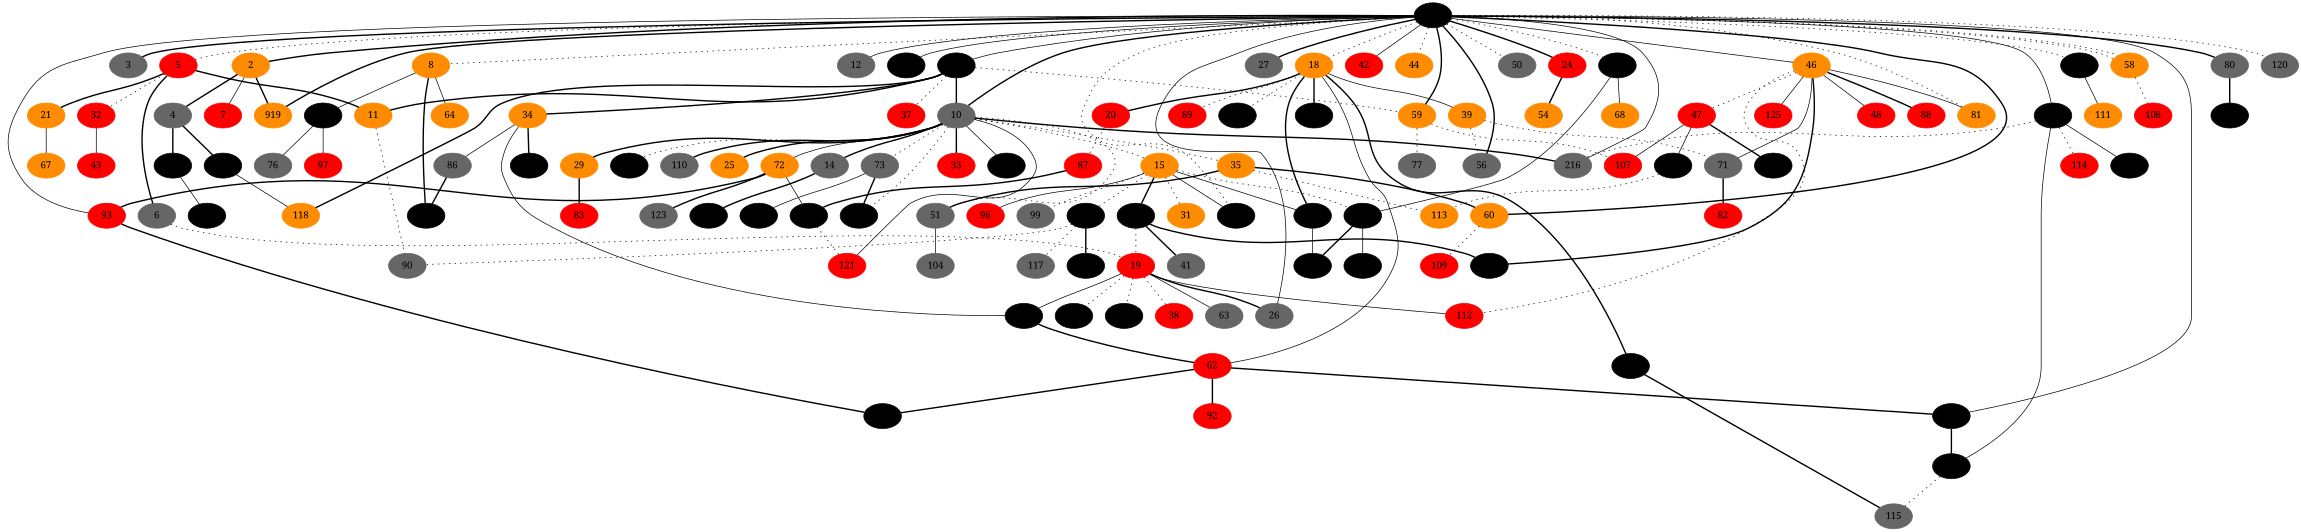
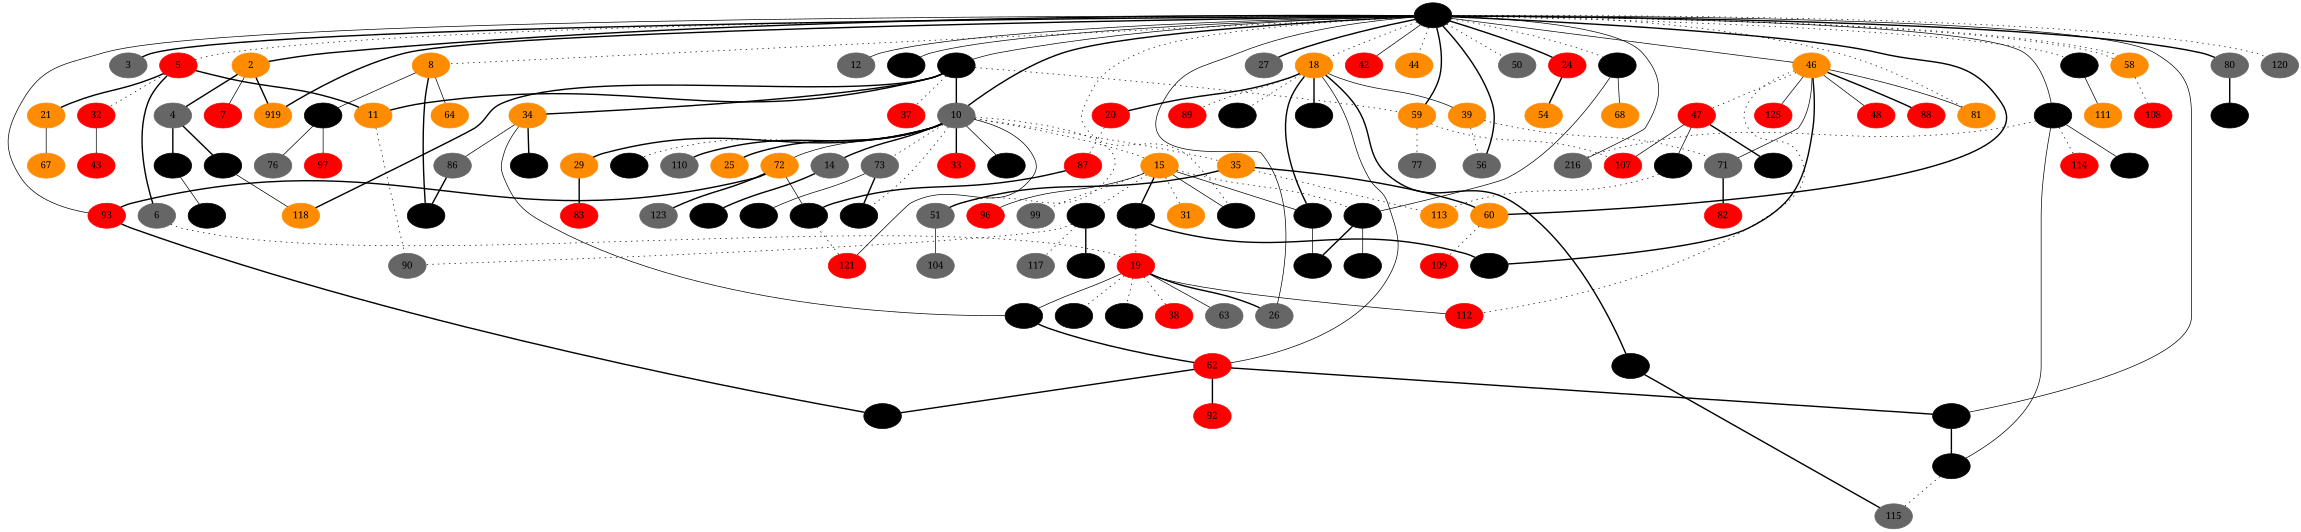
edge "10" -- "216": removed
node "41": removed
